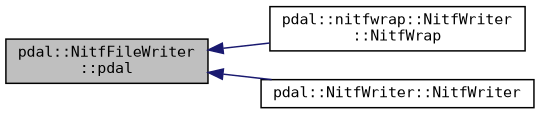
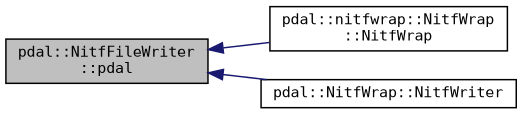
node "pdal::nitfwrap::NitfWriter ::NitfWrap": label "pdal::nitfwrap::NitfWriter ::NitfWrap" -> "pdal::nitfwrap::NitfWrap ::NitfWrap"
node "pdal::NitfWriter::NitfWriter": label "pdal::NitfWriter::NitfWriter" -> "pdal::NitfWrap::NitfWriter"
